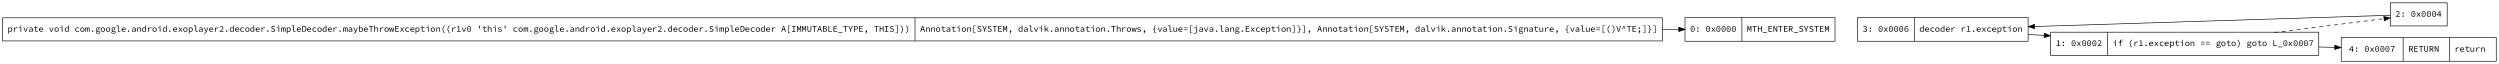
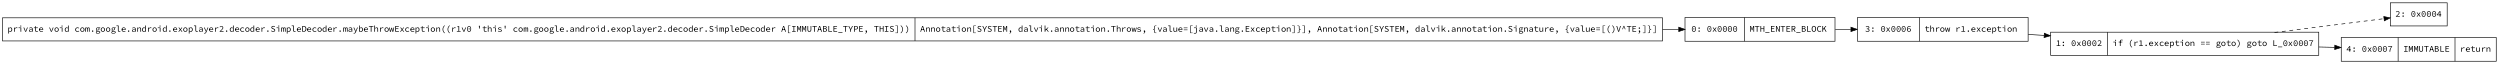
edge "2: 0x0004" -> "3: 0x0006": now "0: 0x0000" -> "3: 0x0006"
node "0: 0x0000": text "MTH_ENTER_SYSTEM" -> "MTH_ENTER_BLOCK"
node "3: 0x0006": text "decoder r1.exception" -> "throw r1.exception"
node "4: 0x0007": text "RETURN" -> "IMMUTABLE"
